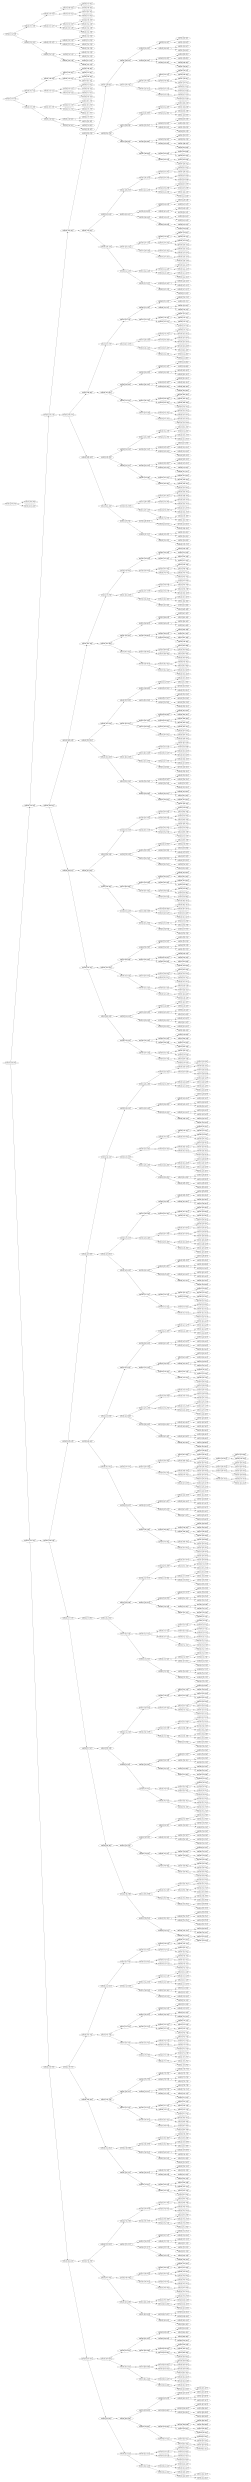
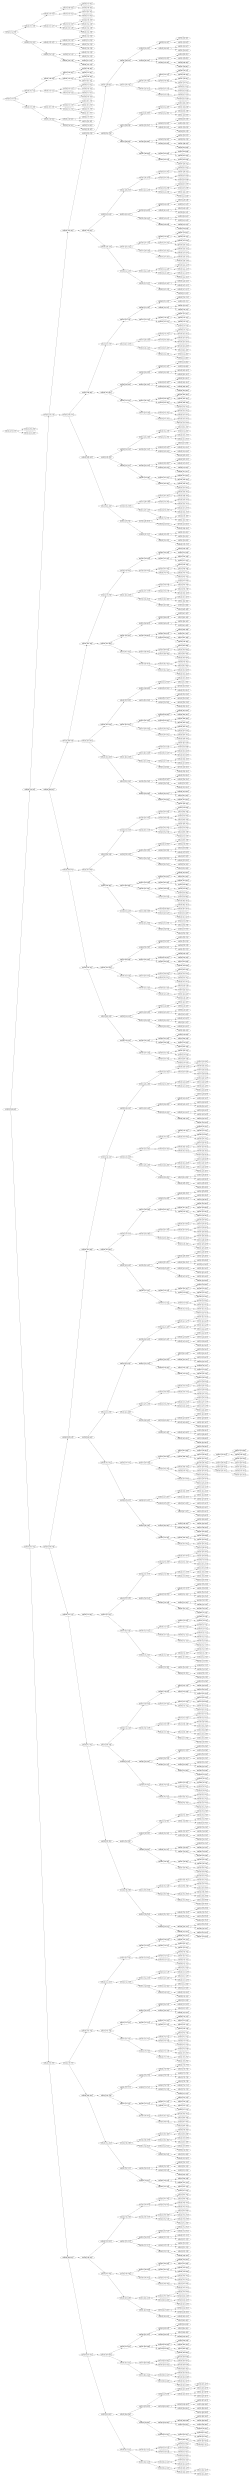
node "Node{data=[6560, 6560]}": removed
node "Node{data=[6958, 6958]}": removed
